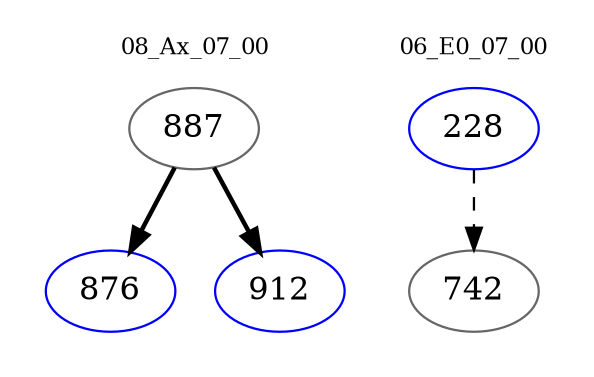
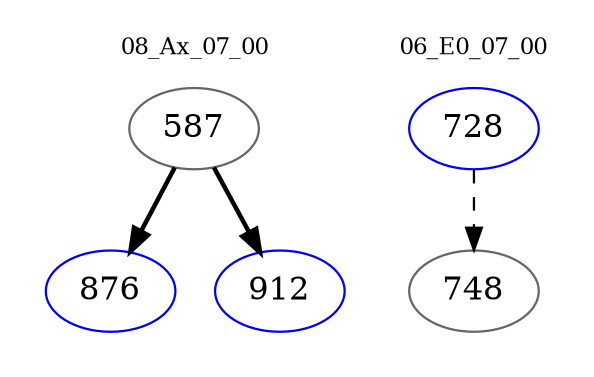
node "887": label "887" -> "587"
node "228": label "228" -> "728"
node "742": label "742" -> "748"
